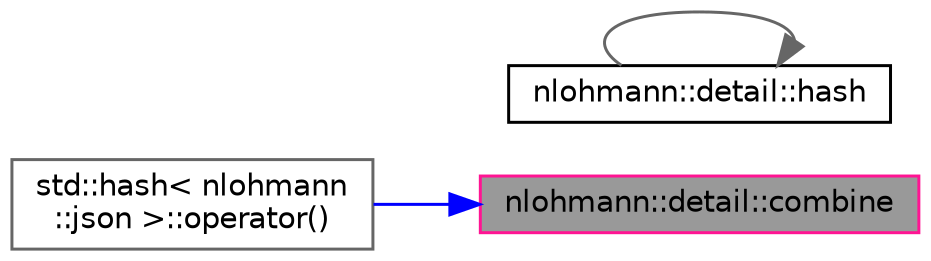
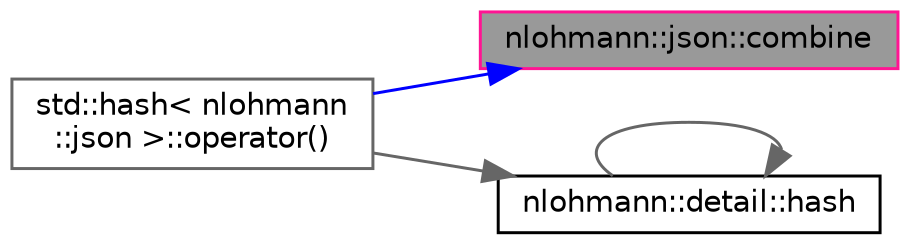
edge "std::hash< nlohmann ::json >::operator()" -> "nlohmann::detail::hash": added
node "nlohmann::detail::combine": label "nlohmann::detail::combine" -> "nlohmann::json::combine"
